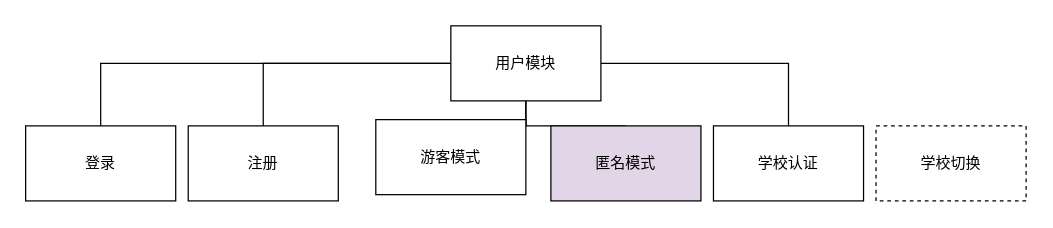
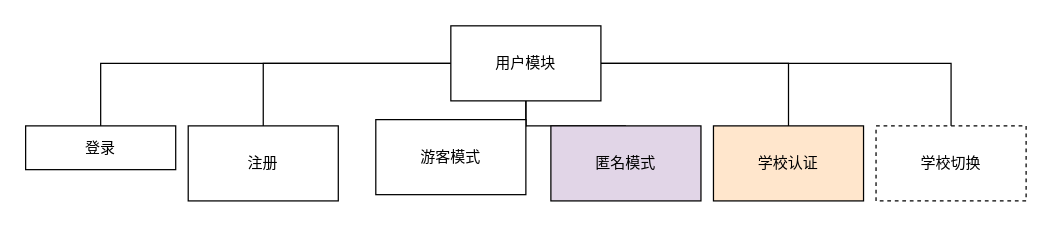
edge "用户模块" -- "学校切换": added
node "登录": size 150x75 -> 150x44
node "学校认证": fillcolor #ffffff -> #ffe6cc
